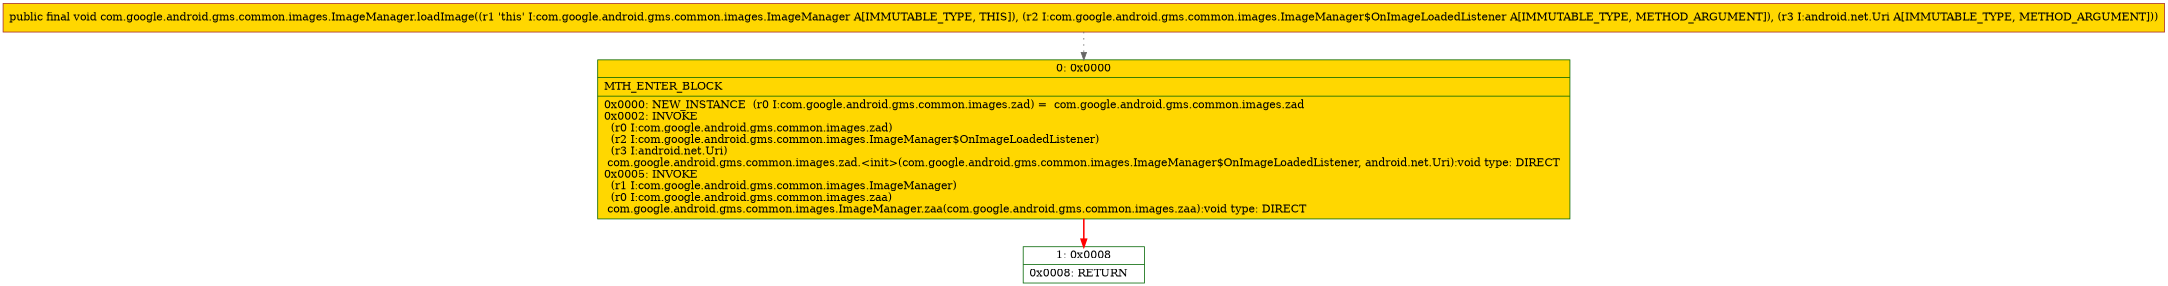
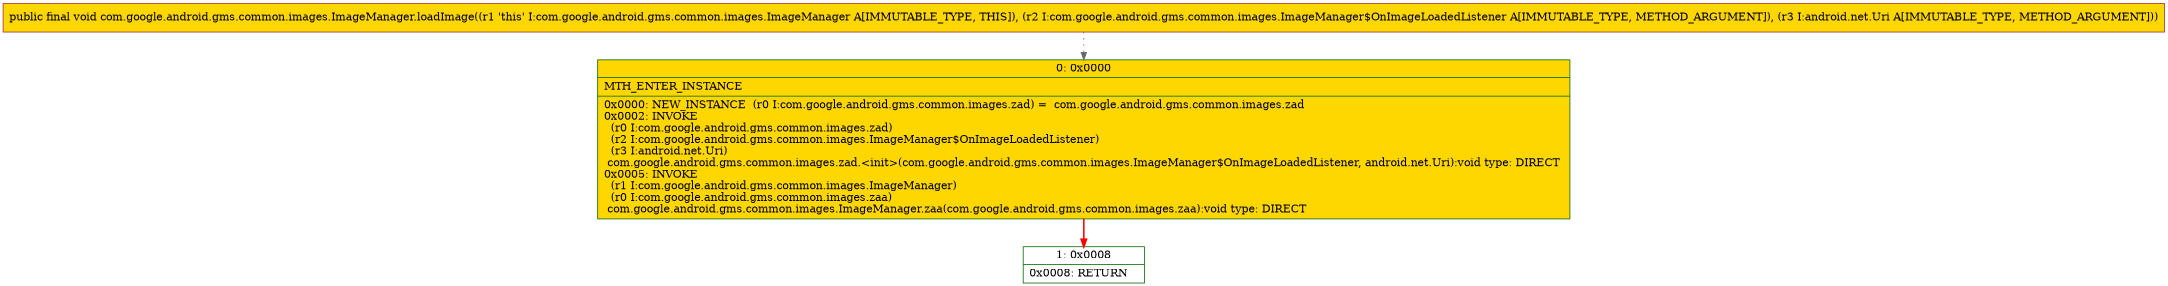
node "0: 0x0000": text "MTH_ENTER_BLOCK" -> "MTH_ENTER_INSTANCE"
